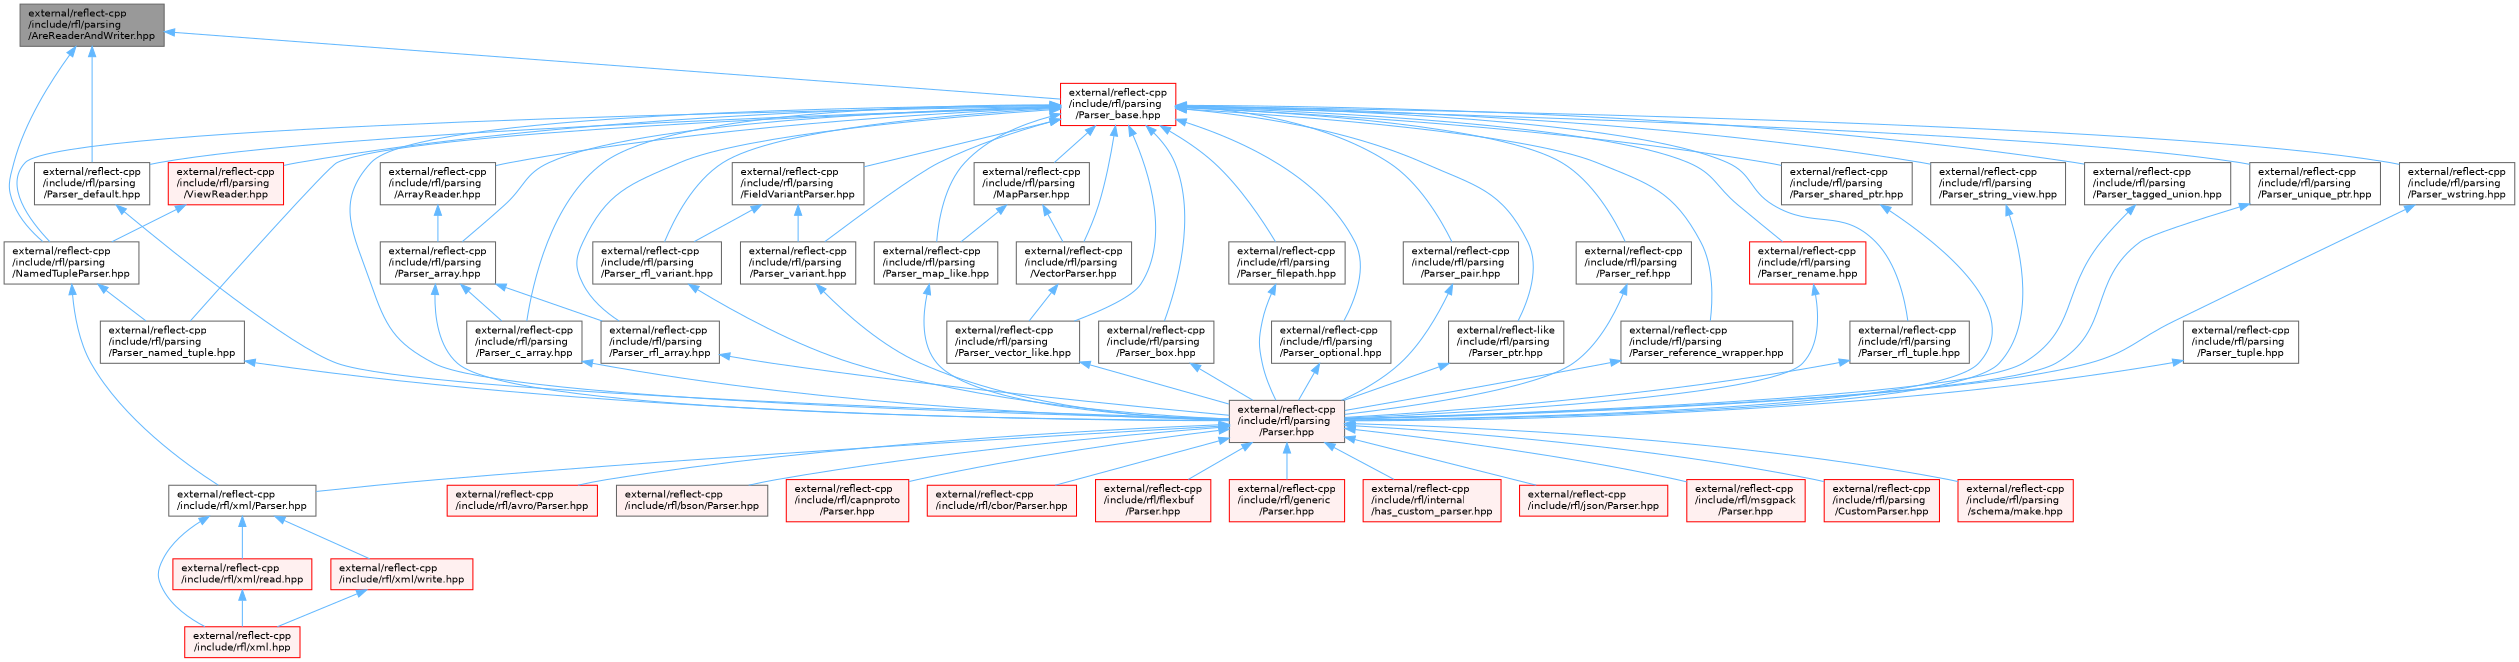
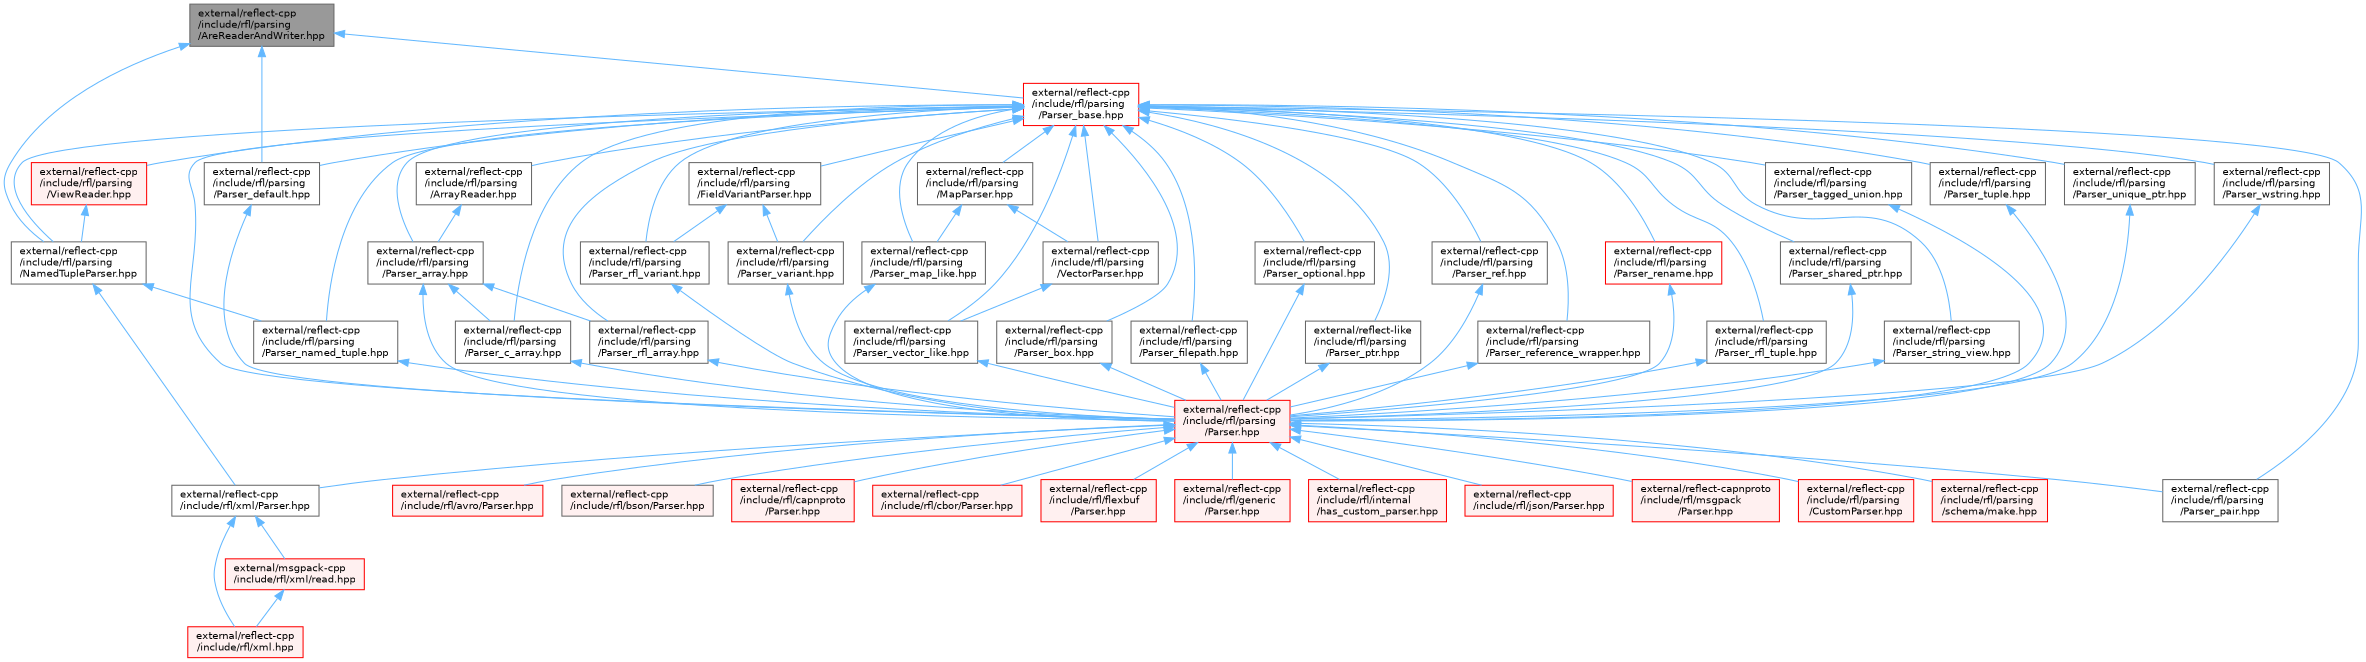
edge "external/reflect-cpp /include/rfl/parsing /Parser_tuple.hpp" -> "external/reflect-cpp /include/rfl/parsing /Parser_base.hpp": added
edge "external/reflect-cpp /include/rfl/parsing /Parser.hpp" -> "external/reflect-cpp /include/rfl/parsing /Parser_pair.hpp": reversed
node "external/reflect-cpp /include/rfl/parsing /Parser.hpp": color grey40 -> red
node "external/reflect-cpp /include/rfl/msgpack /Parser.hpp": label "external/reflect-cpp /include/rfl/msgpack /Parser.hpp" -> "external/reflect-capnproto /include/rfl/msgpack /Parser.hpp"
node "external/reflect-cpp /include/rfl/xml/read.hpp": label "external/reflect-cpp /include/rfl/xml/read.hpp" -> "external/msgpack-cpp /include/rfl/xml/read.hpp"
node "external/reflect-cpp /include/rfl/xml/write.hpp": removed
